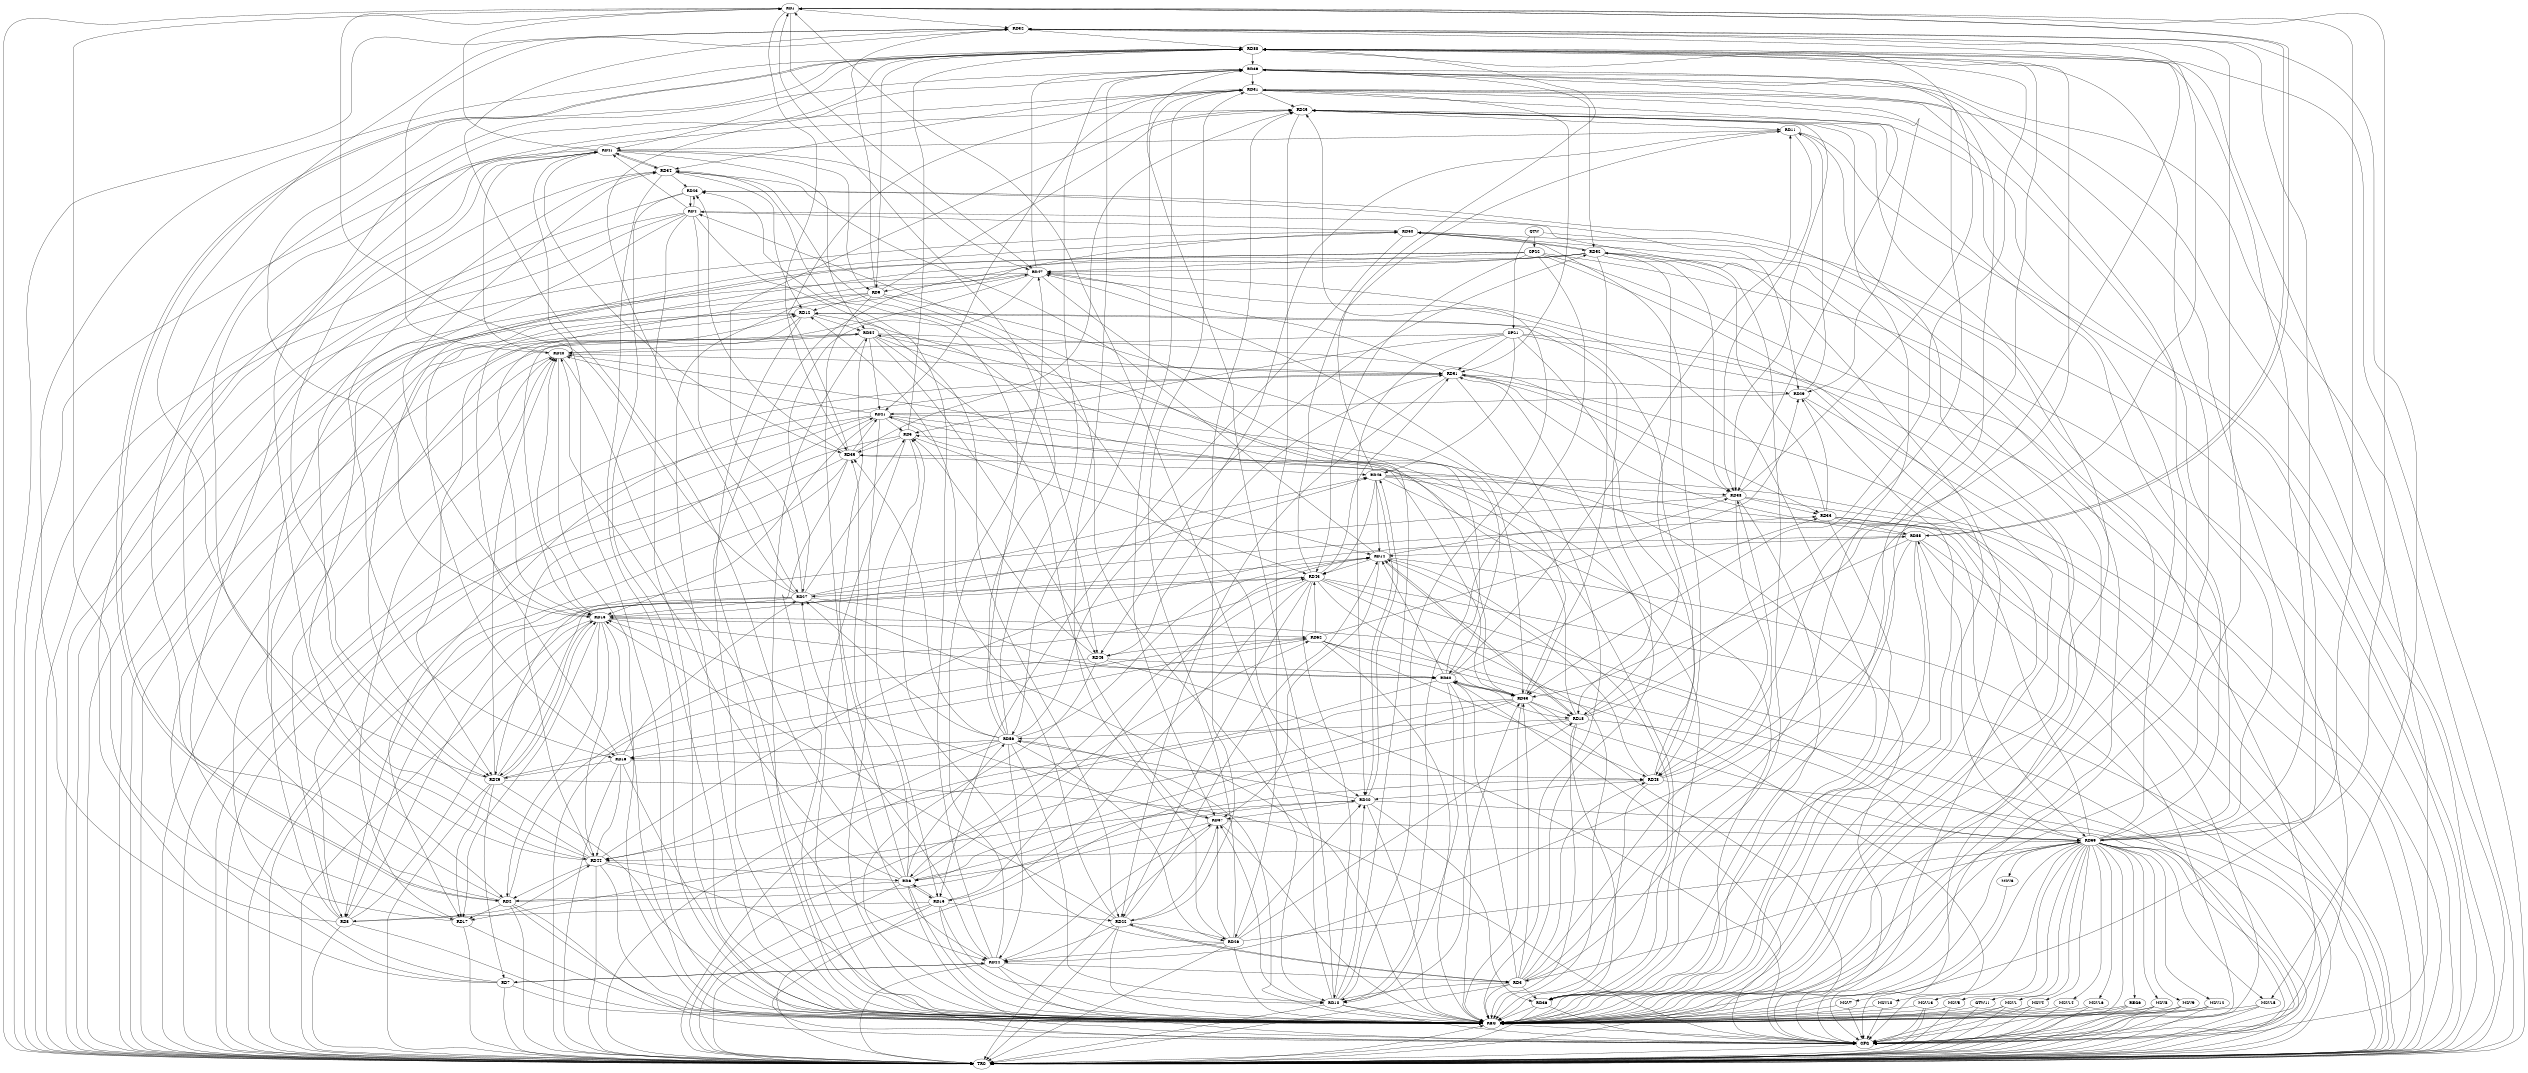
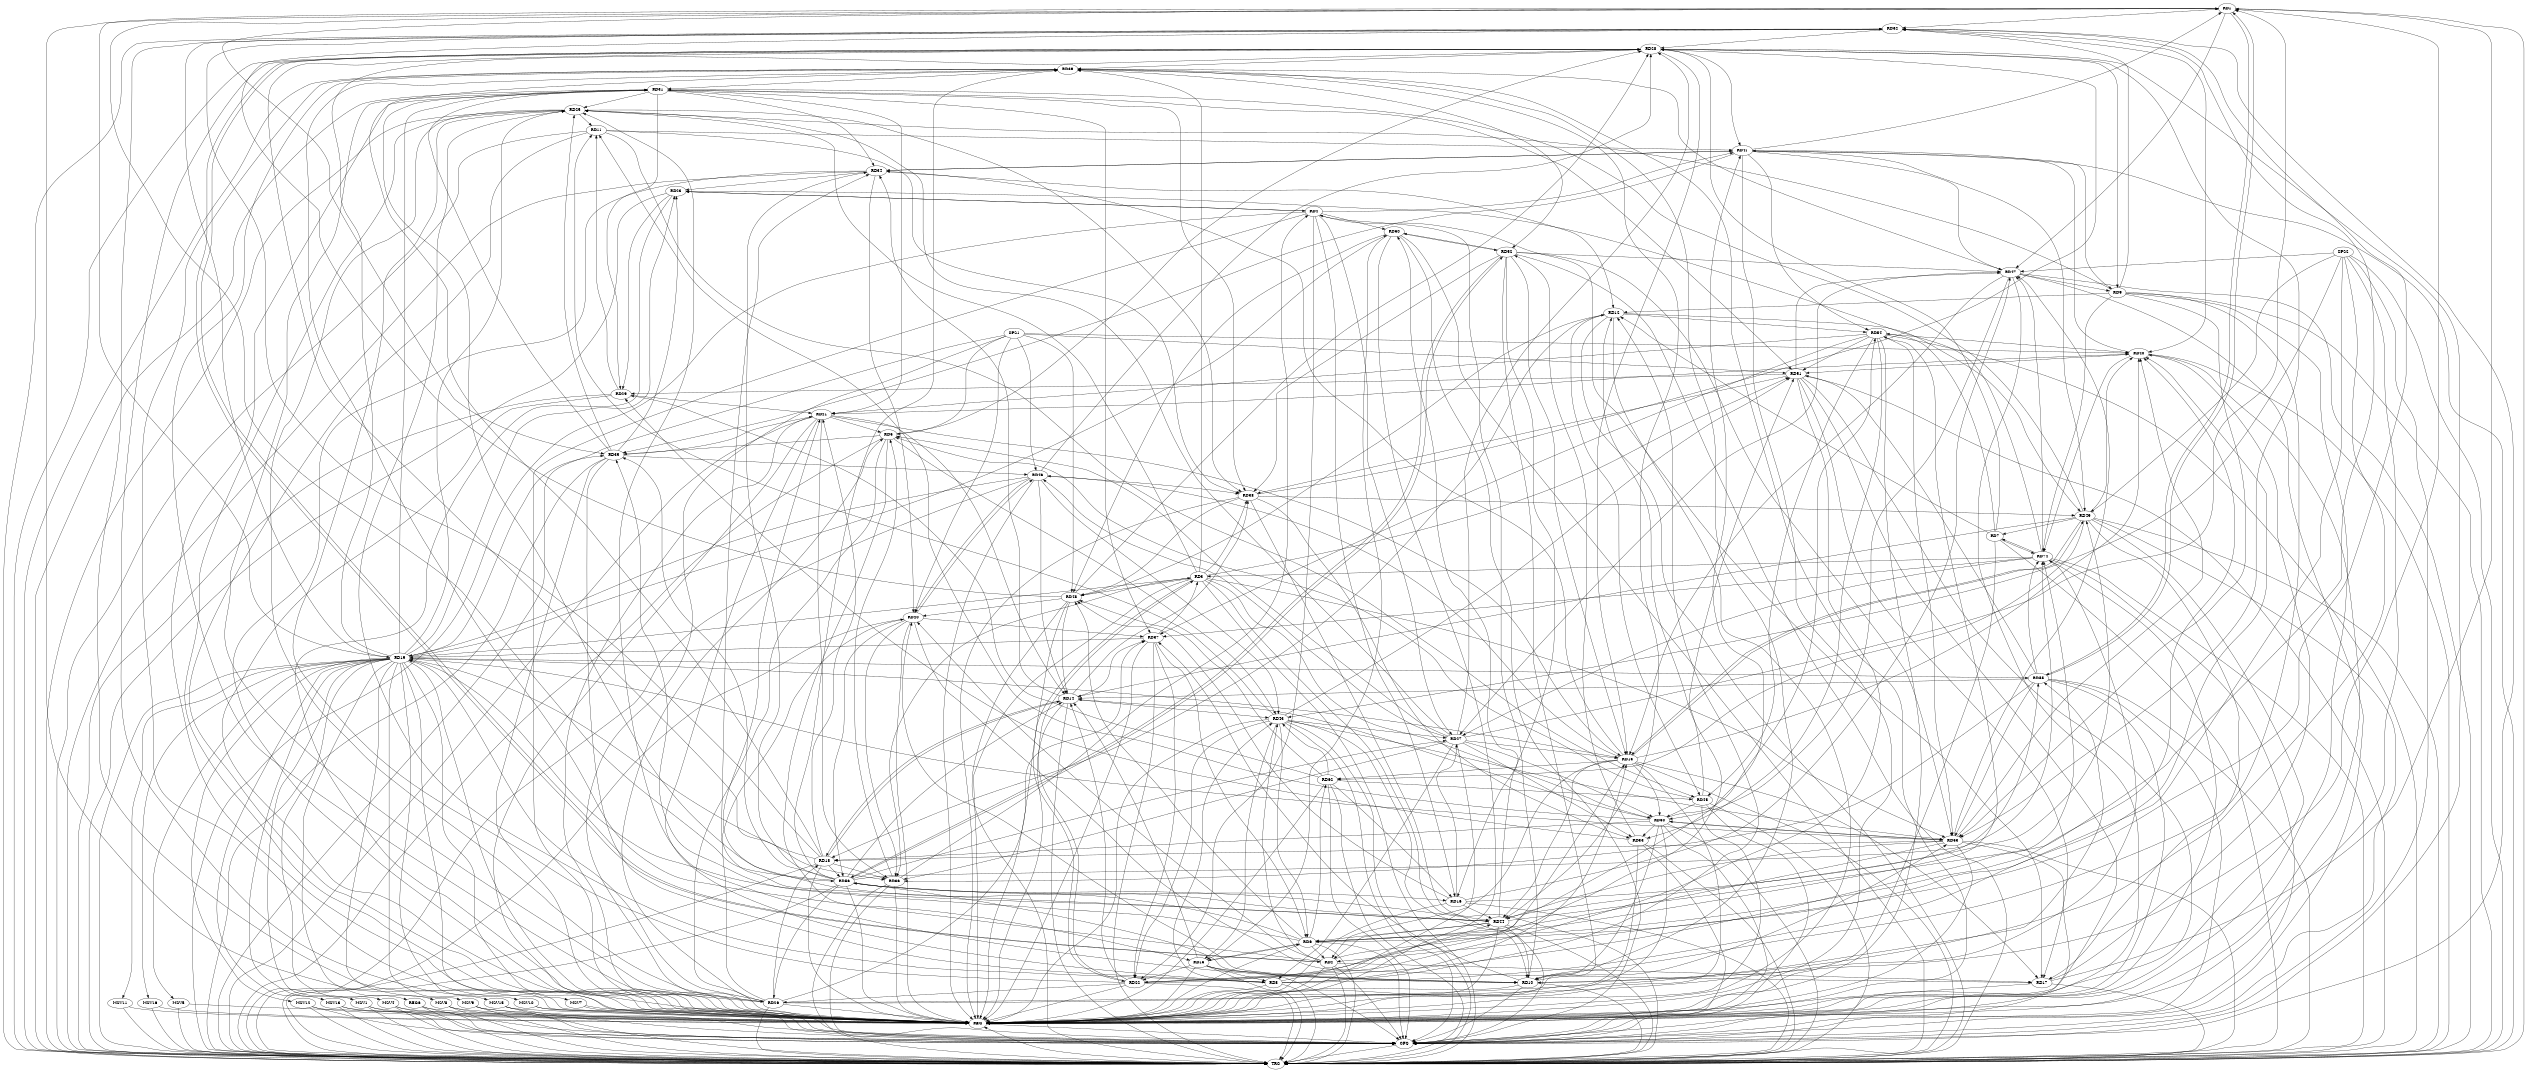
node "RD88": label "RD88" -> "RD28"
edge "RD32" -> "MSV15": now "RD32" -> "CFG"
node "GTW": removed
edge "RD52" -> "RD18": now "RD52" -> "RD56"
edge "RD33" -> "RD55": now "RD26" -> "RD55"
edge "RD37" -> "RD13": now "RD37" -> "RD3"
node "RD59": label "RD59" -> "RD19"
node "MSV3": removed
node "RD24": label "RD24" -> "RD74"
edge "RD27" -> "TRC": now "RD27" -> "RD36"
node "GTW11": label "GTW11" -> "MSV11"
node "MSV14": removed
